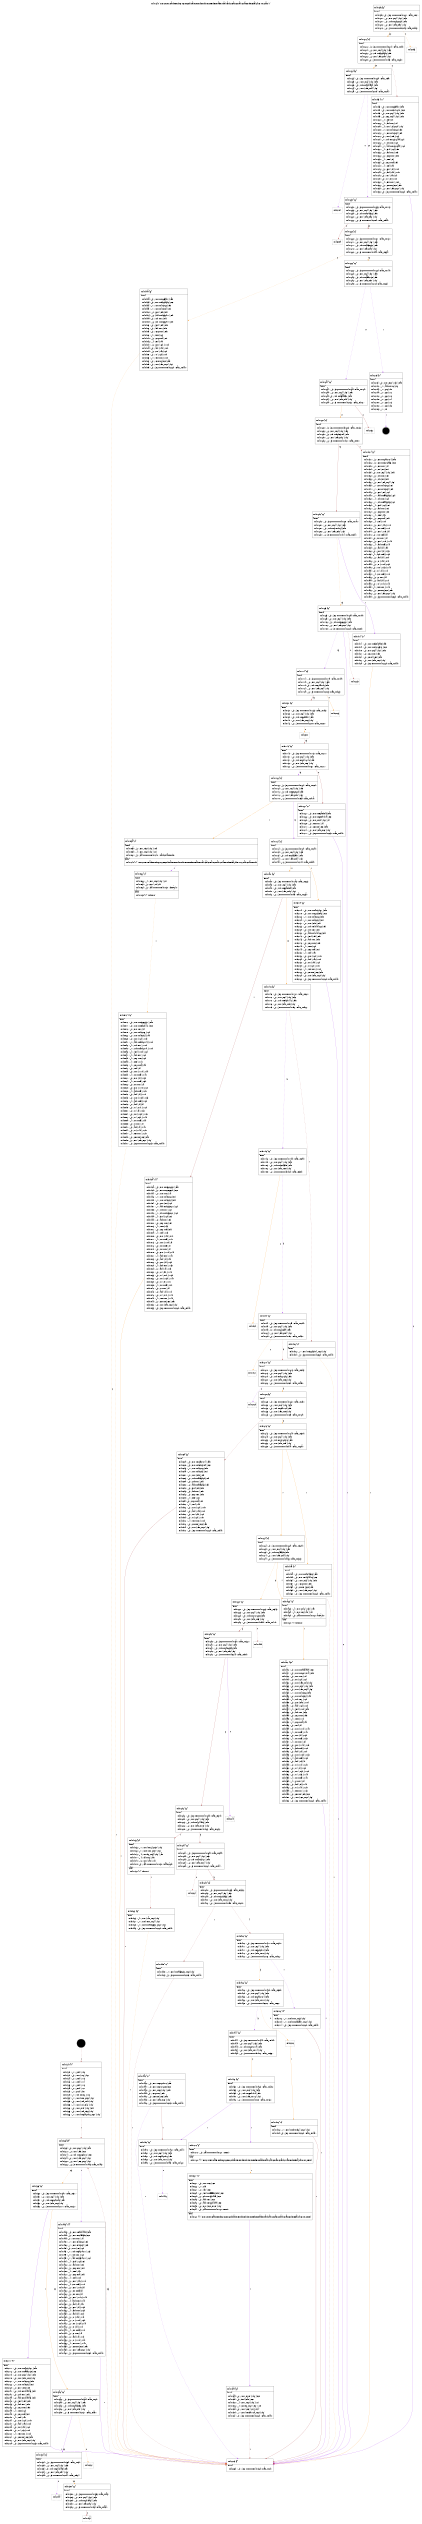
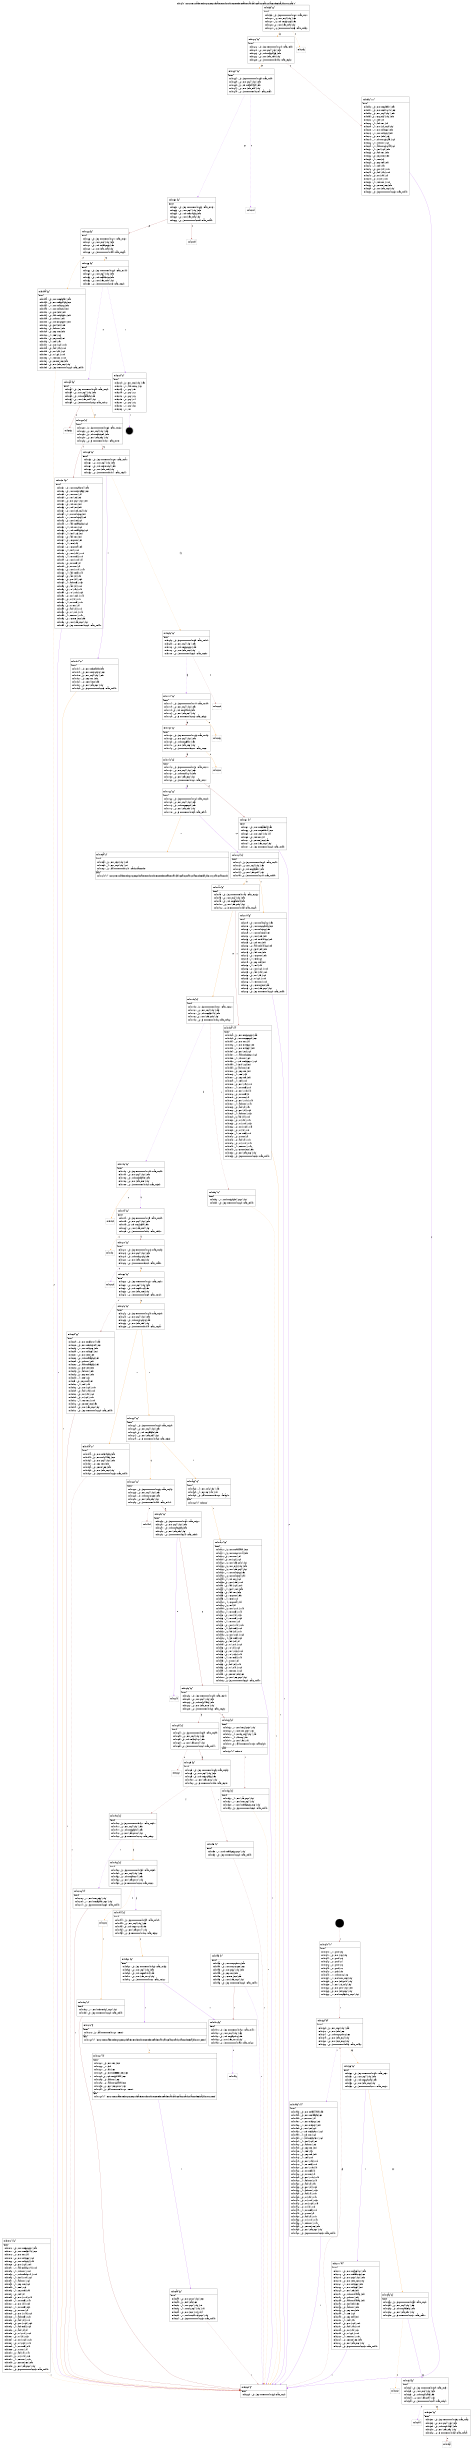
edge "0x402200" -> "0x40174c [28]": now "0x401730 [28]" -> "0x40174c [28]"
node "0x401e66 [12]": removed
edge "0x4016f8 [28]" -> "0x40228b [5]": now "0x401d21 [157]" -> "0x40228b [5]"
